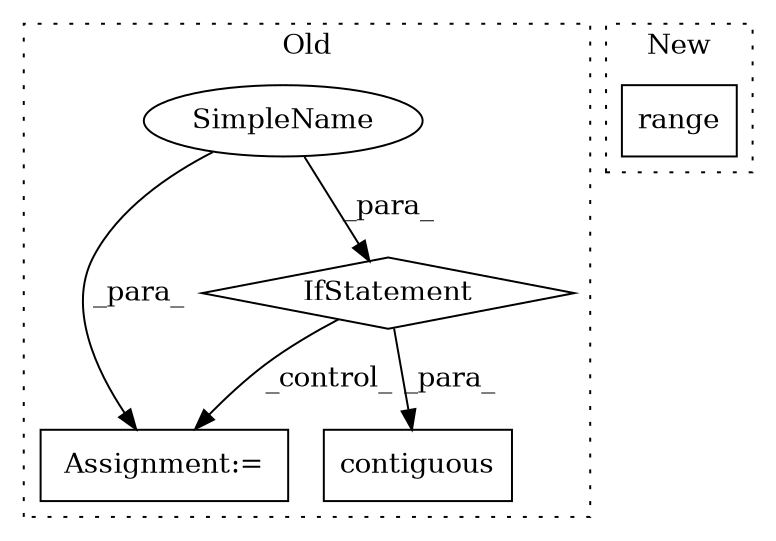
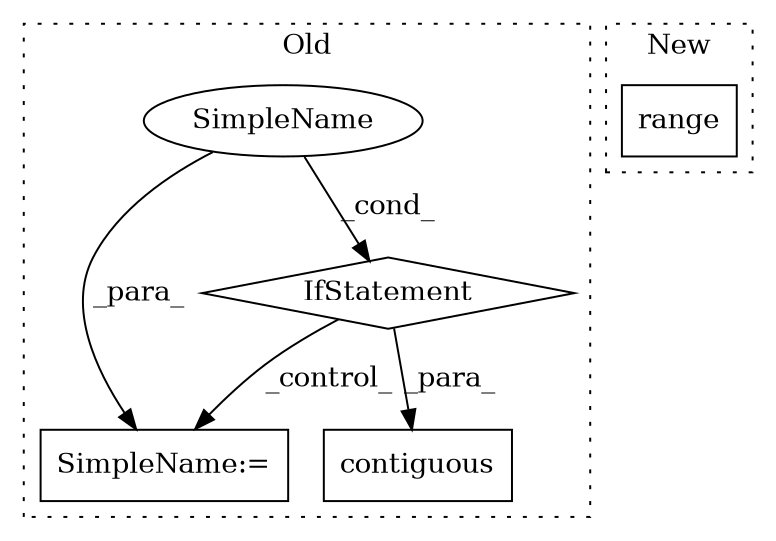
edge "SimpleName" -> "IfStatement": label "_para_" -> "_cond_"
node "Assignment:=": label "Assignment:=" -> "SimpleName:="
